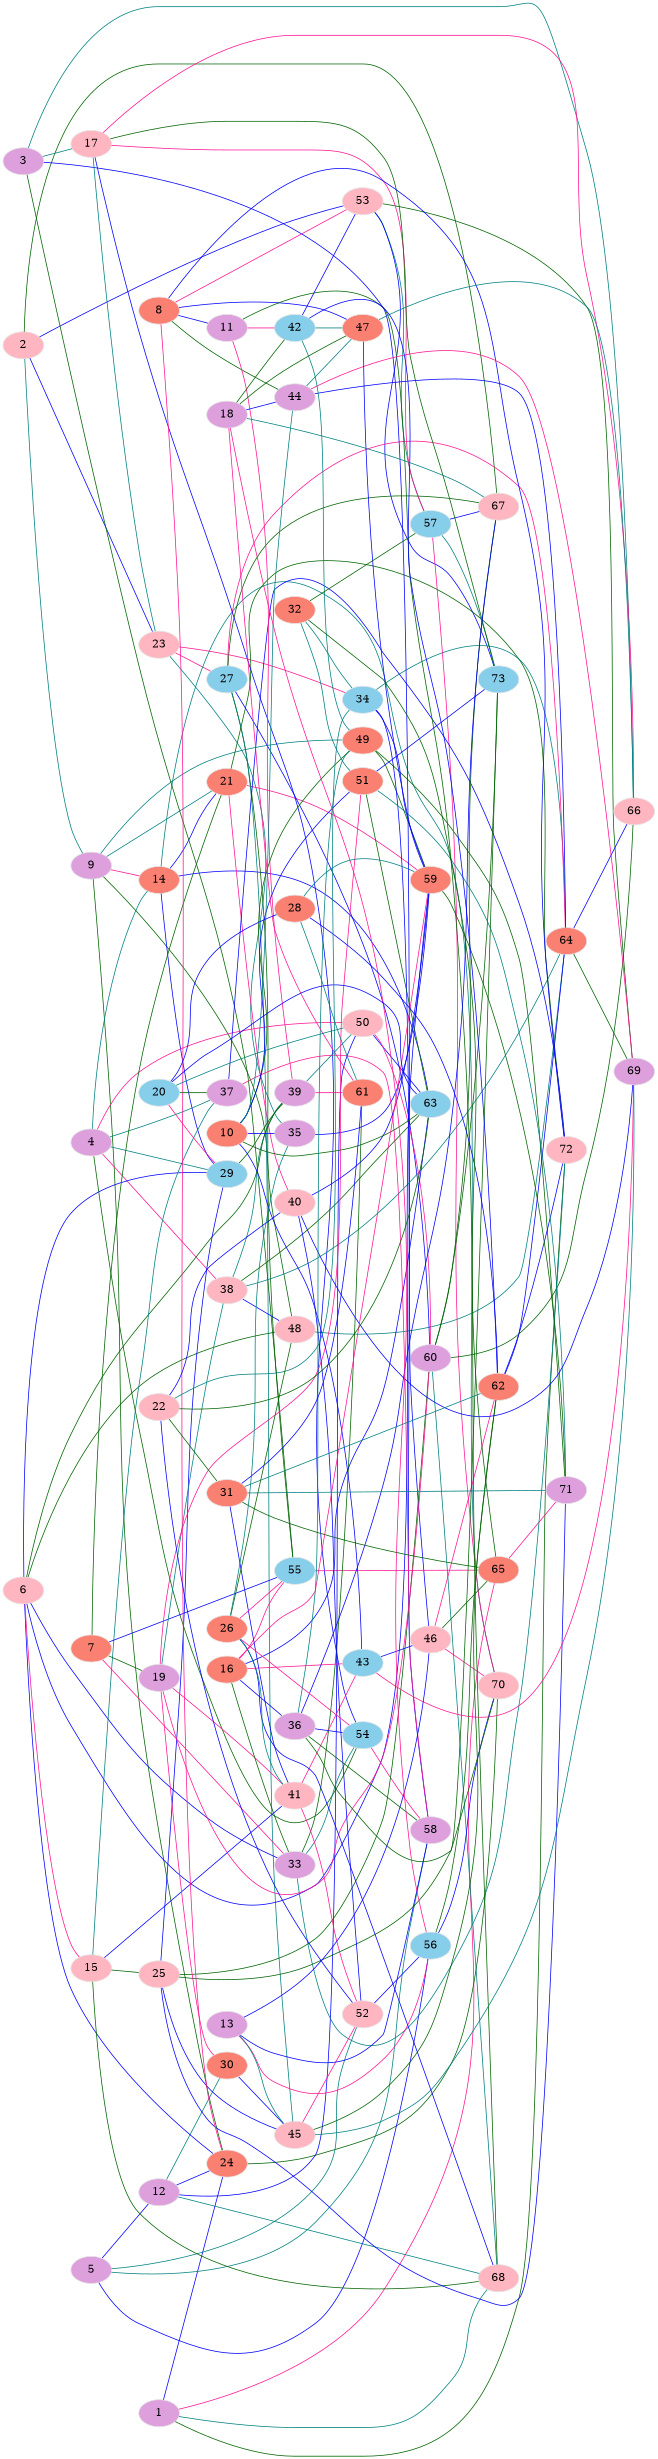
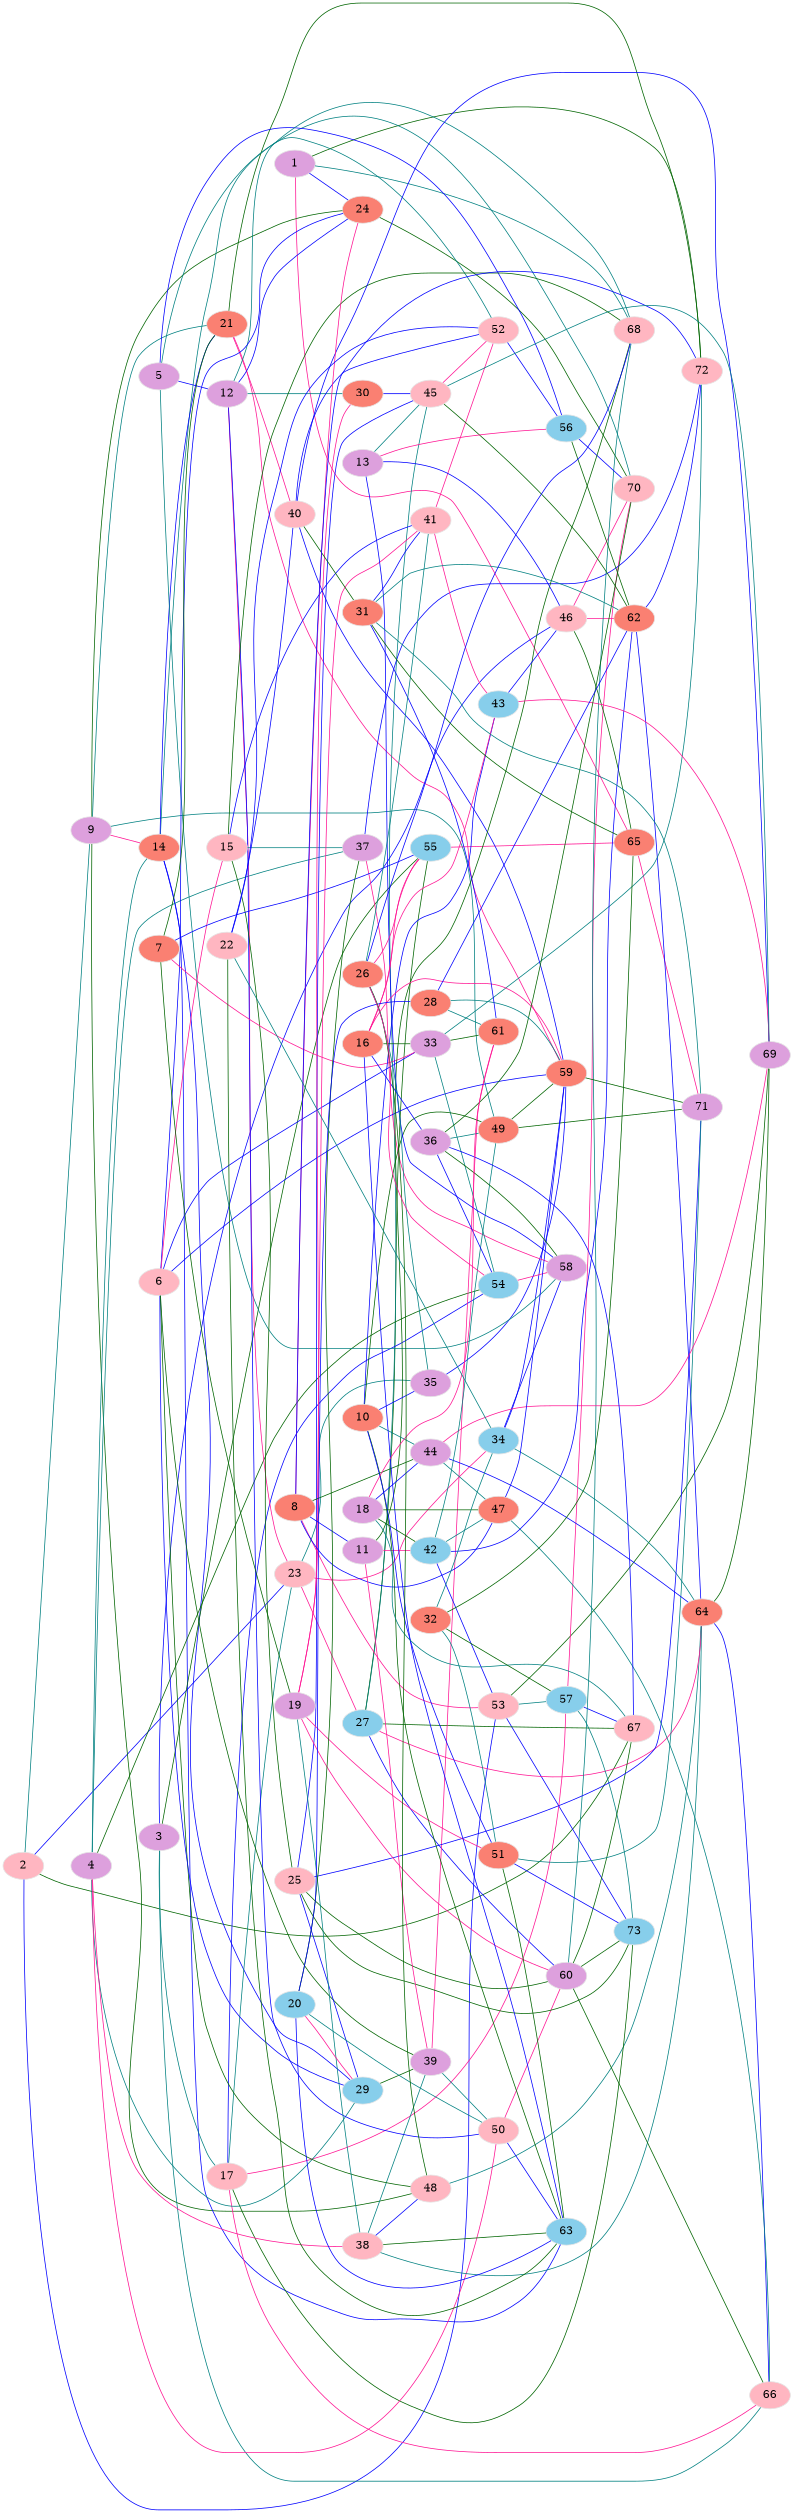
edge "12" -- "23": added
edge "18" -- "56": removed
edge "22" -- "31": now "40" -- "31"
